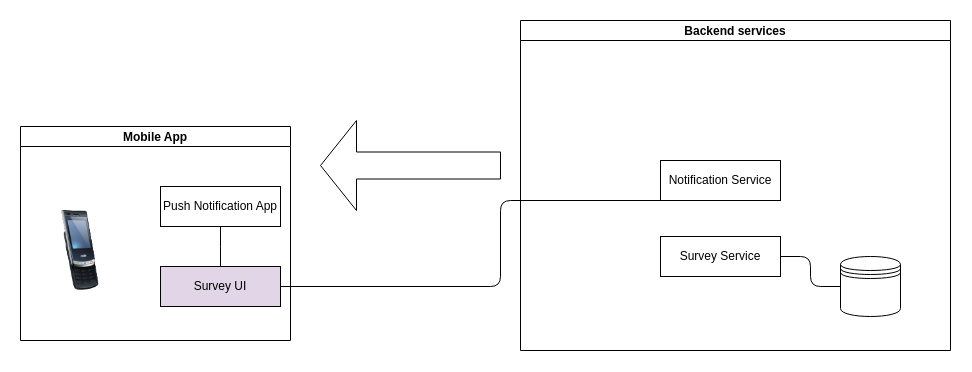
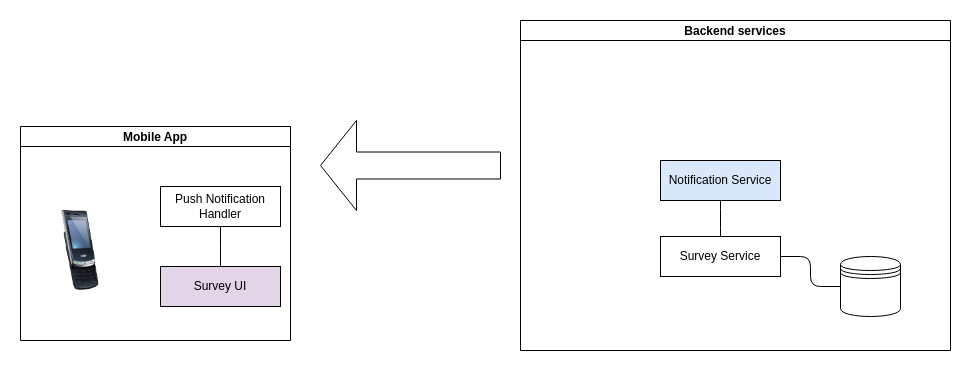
node "Notification Service": fillcolor #ffffff -> #dae8fc
node "Push Notification App": label "Push Notification App" -> "Push Notification Handler"
edge "Notification Service" -- "Survey UI": now "Notification Service" -- "Survey Service"
